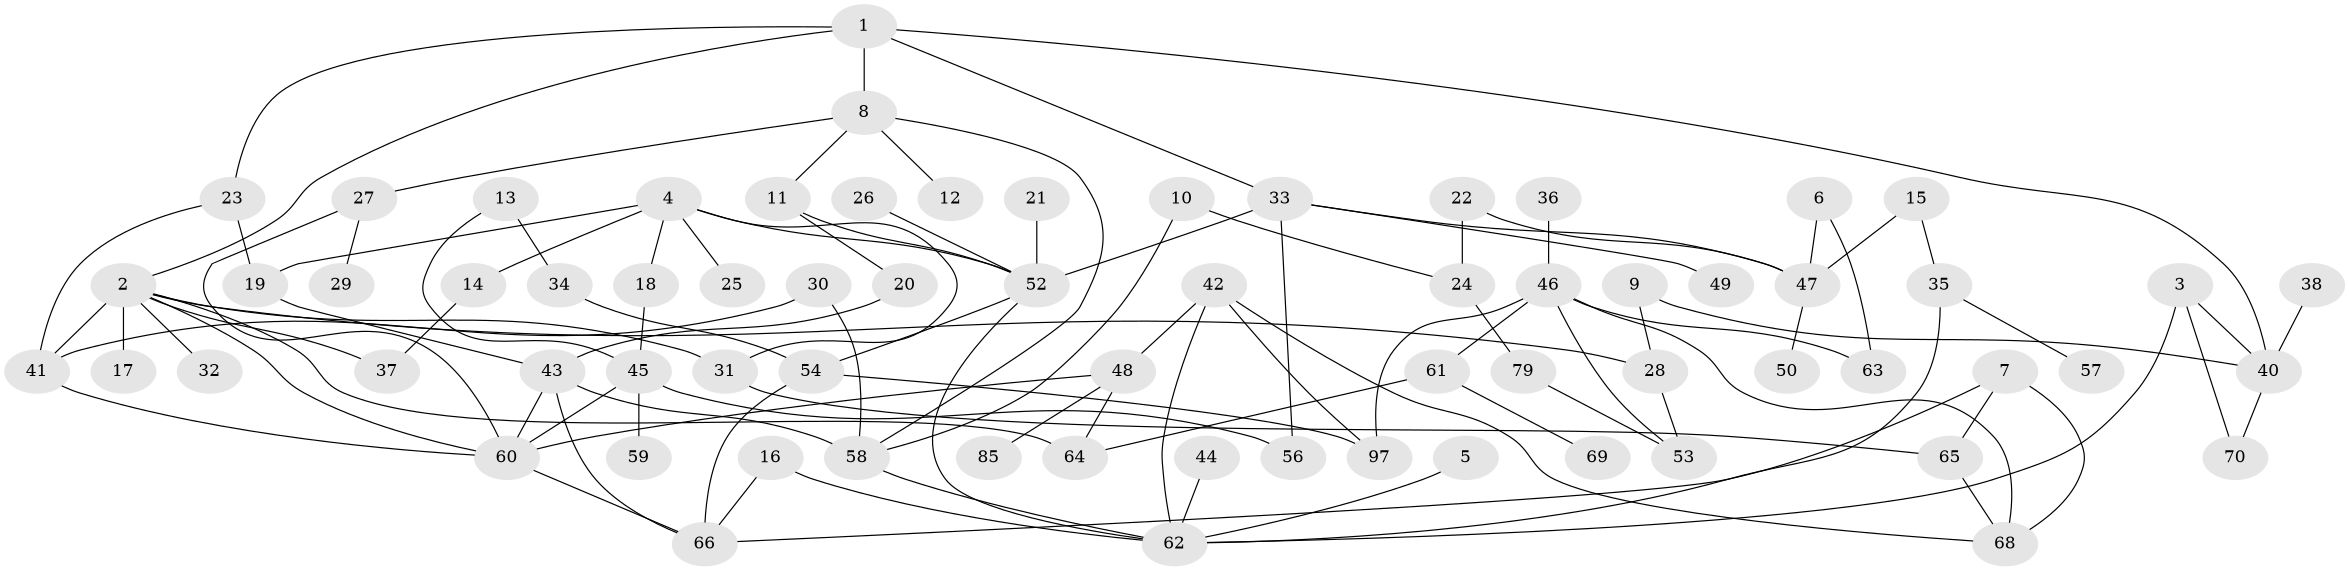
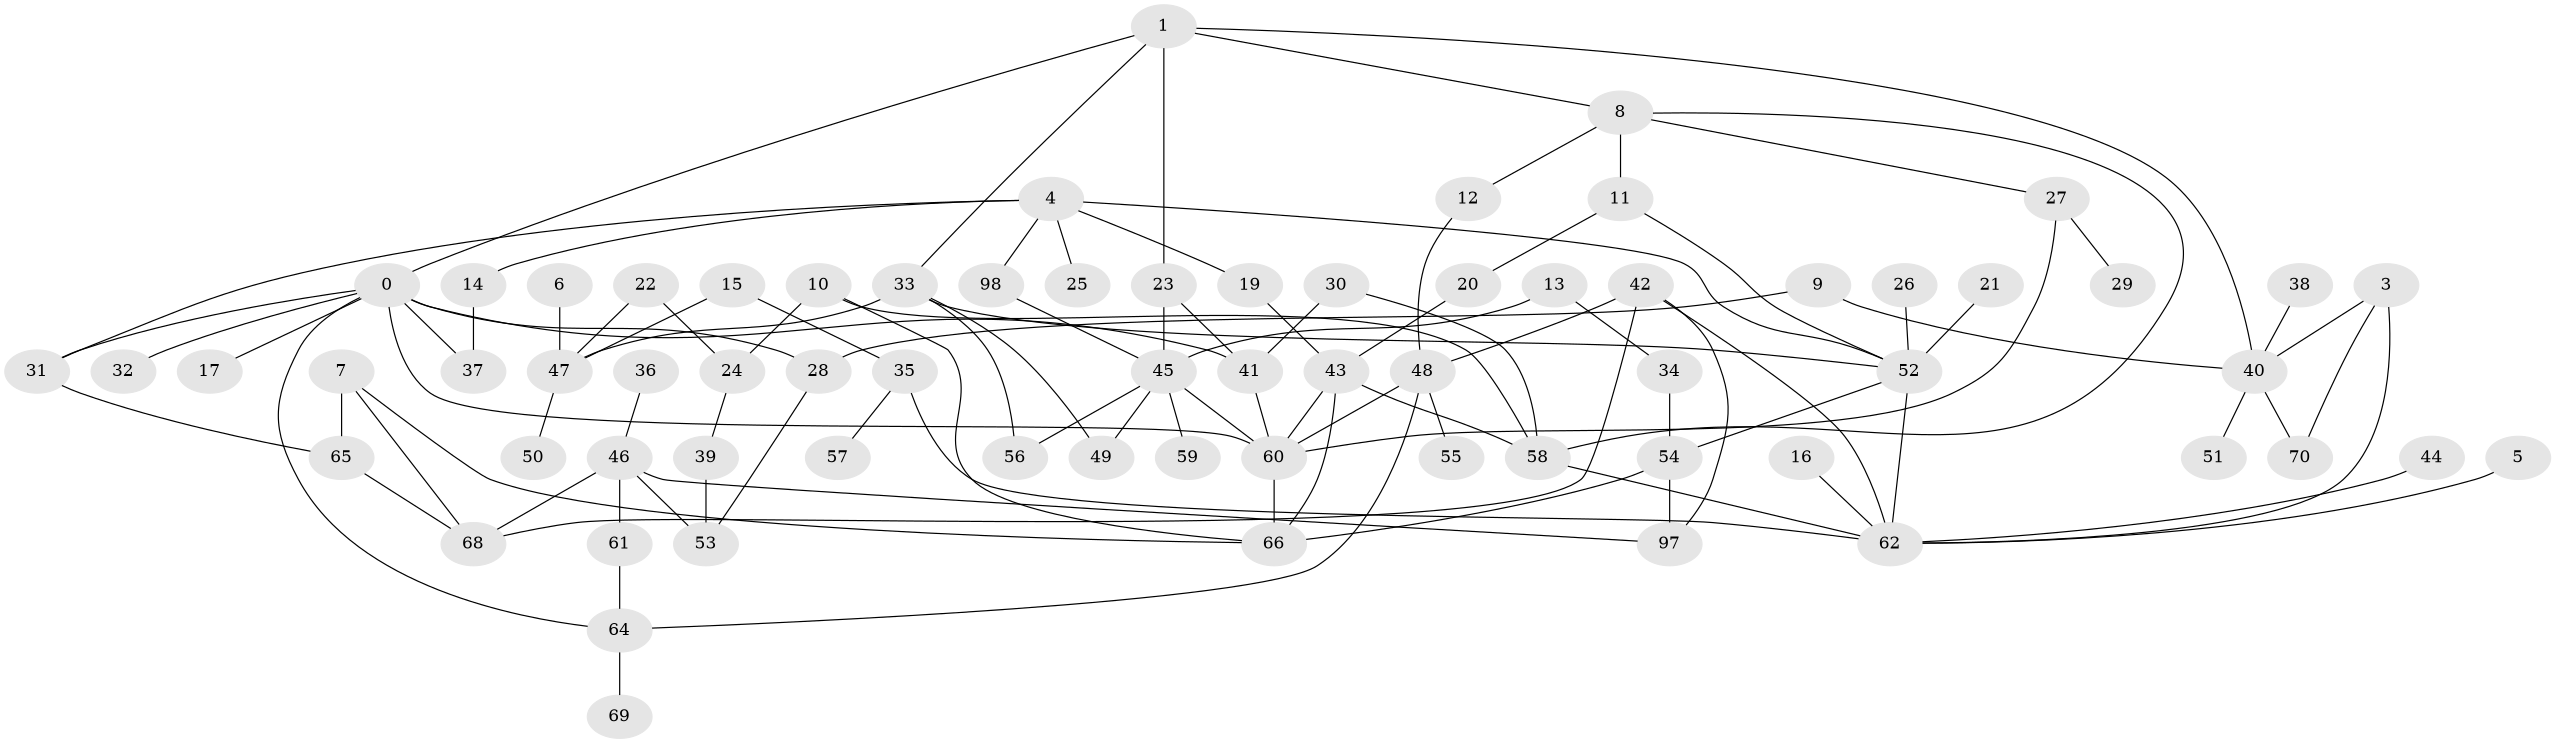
edge "23" -- "19": now "23" -- "45"
edge "12" -- "48": added
node "2": label "2" -> "0"
node "18": label "18" -> "98"
node "79": label "79" -> "39"
node "63": removed
edge "45" -- "49": added
edge "61" -- "69": now "64" -- "69"
node "85": label "85" -> "55"
node "51": added
edge "16" -- "66": now "10" -- "66"
